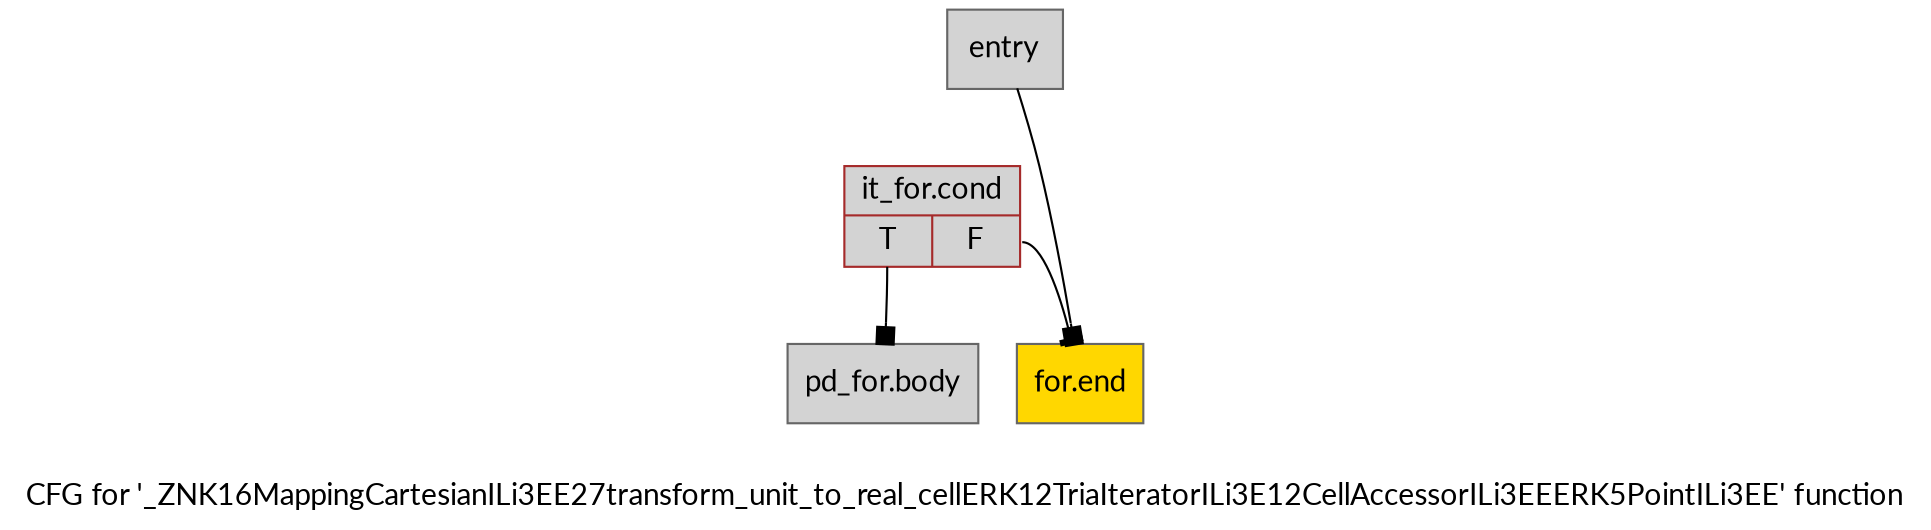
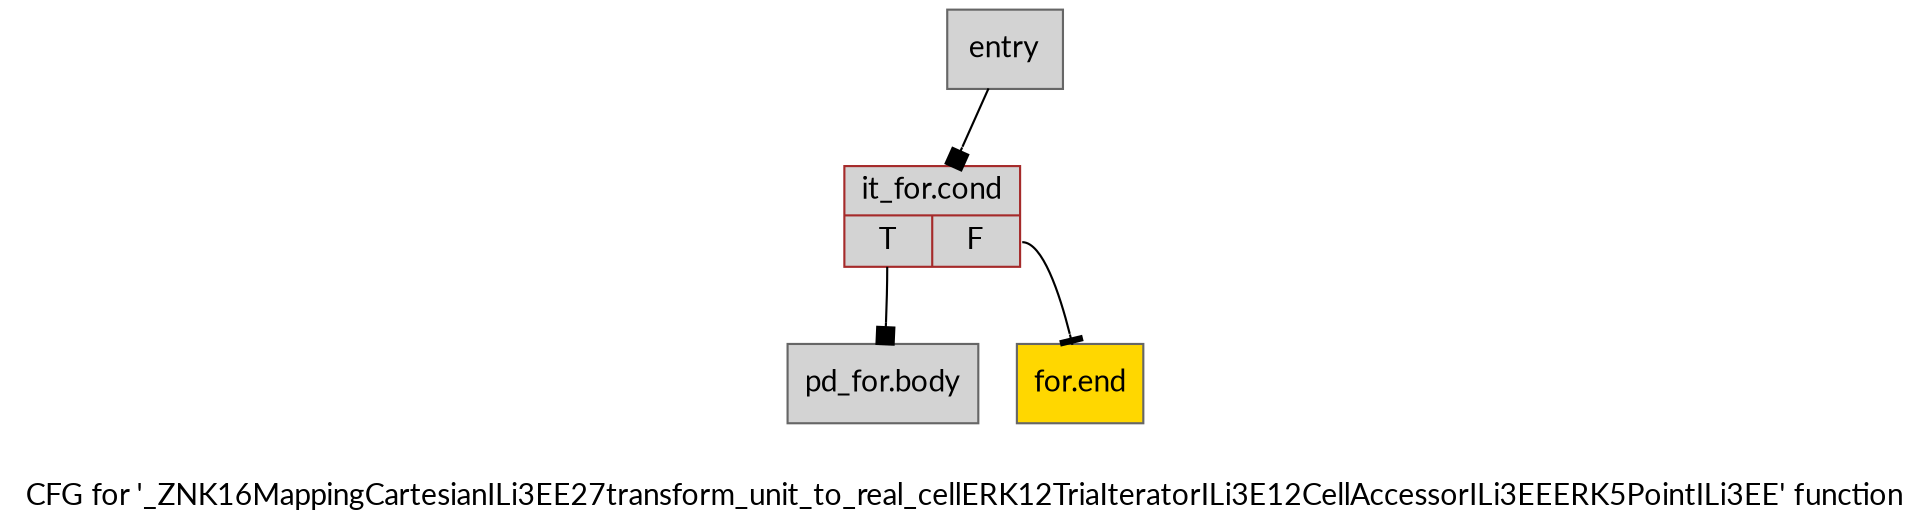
edge "entry" -> "for.end": now "entry" -> "it_for.cond"
